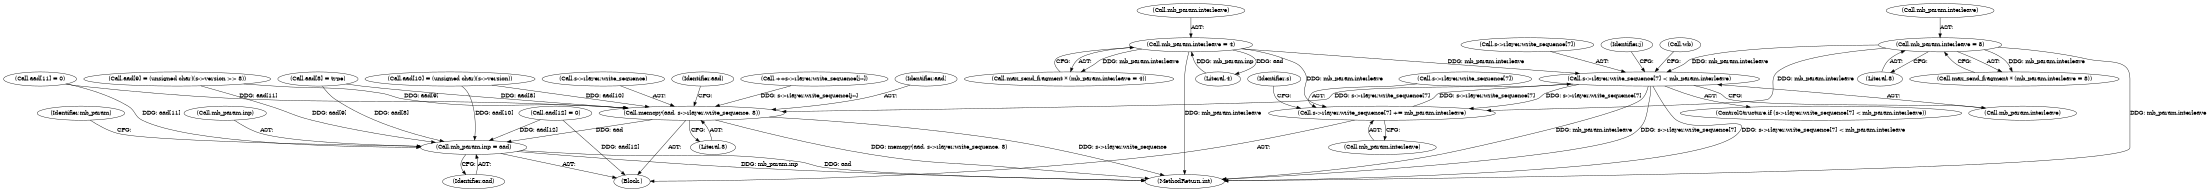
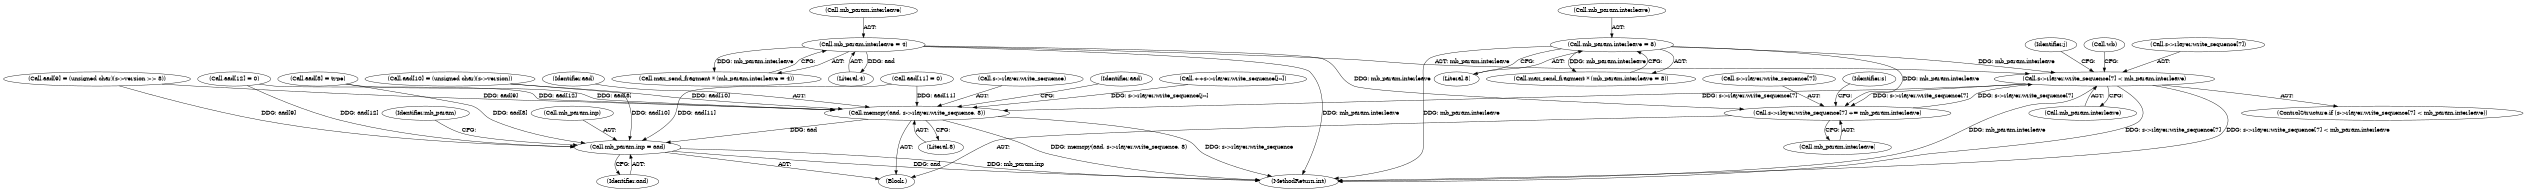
edge "(Literal,4)" -> "(Call,mb_param.interleave = 4)": label "DDG: mb_param.inp" -> "AST: "
edge "(Call,mb_param.interleave = 4)" -> "(Call,s->rlayer.write_sequence[7] < mb_param.interleave)": label "DDG: mb_param.interleave" -> "AST: mb_param.interleave"
edge "(Call,aad[12] = 0)" -> "(Block,)": now "(Call,aad[12] = 0)" -> "(Call,memcpy(aad, s->rlayer.write_sequence, 8))"
